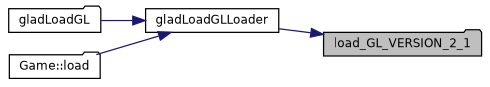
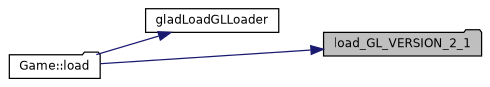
node "gladLoadGL": removed
edge "gladLoadGLLoader" -> "load_GL_VERSION_2_1": now "Game::load" -> "load_GL_VERSION_2_1"
